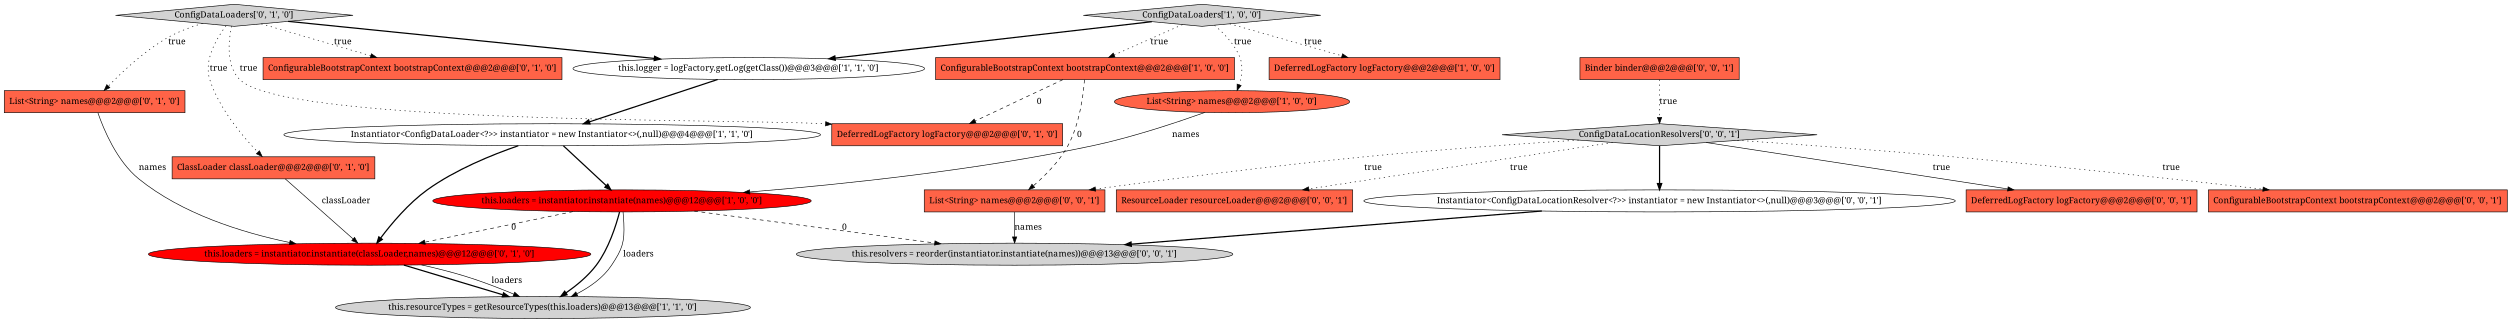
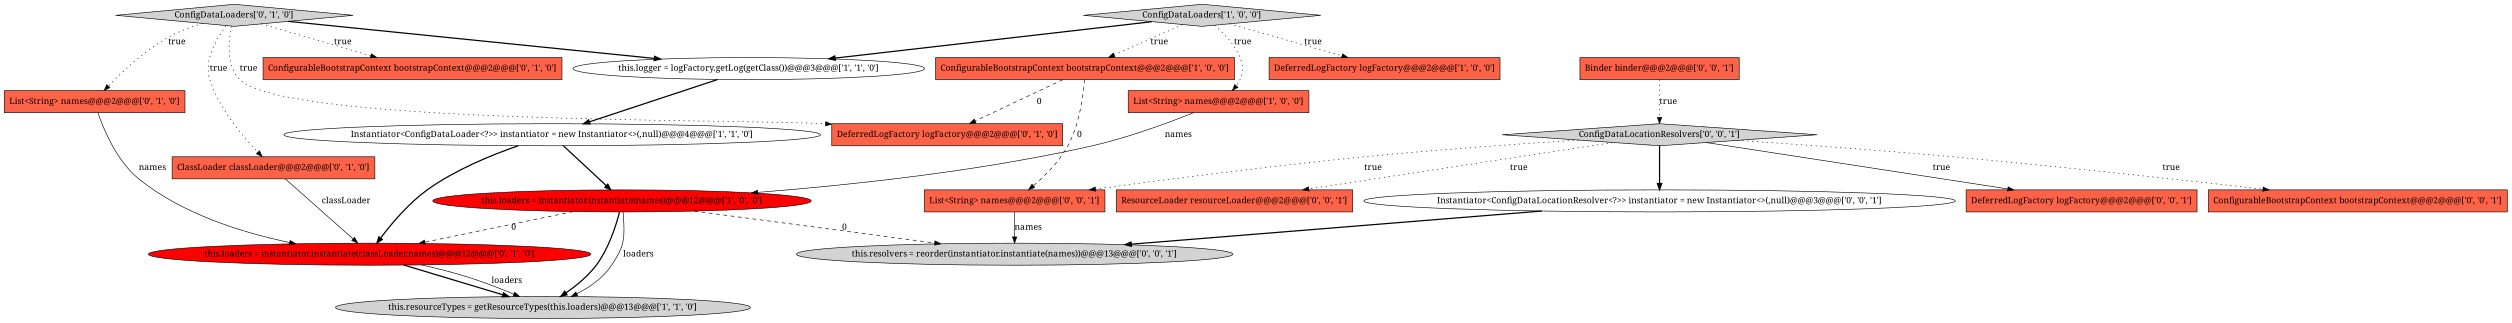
node "List<String> names@@@2@@@['1', '0', '0']": shape ellipse -> box
